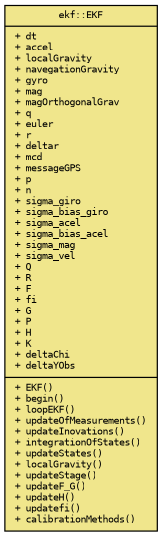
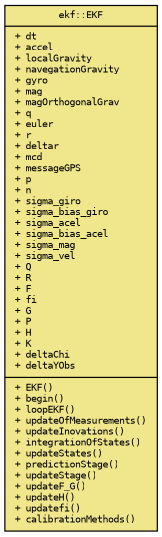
node "ekf::EKF": text "+ localGravity()" -> "+ predictionStage()"
